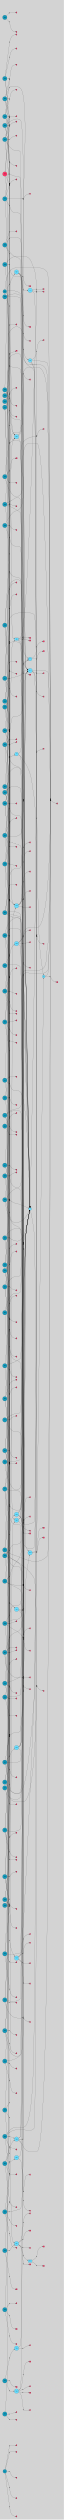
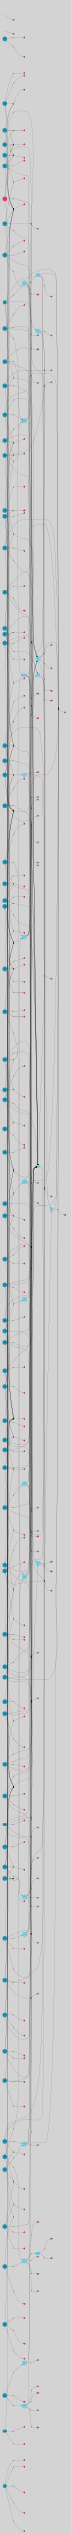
node "T459": shape circle -> box
node "T489": removed
node "T322": removed
node "T437": shape circle -> box
